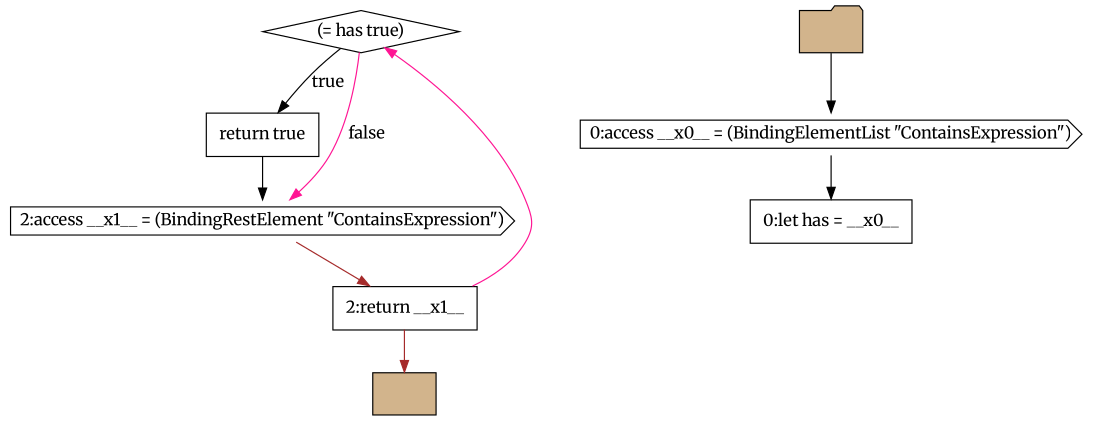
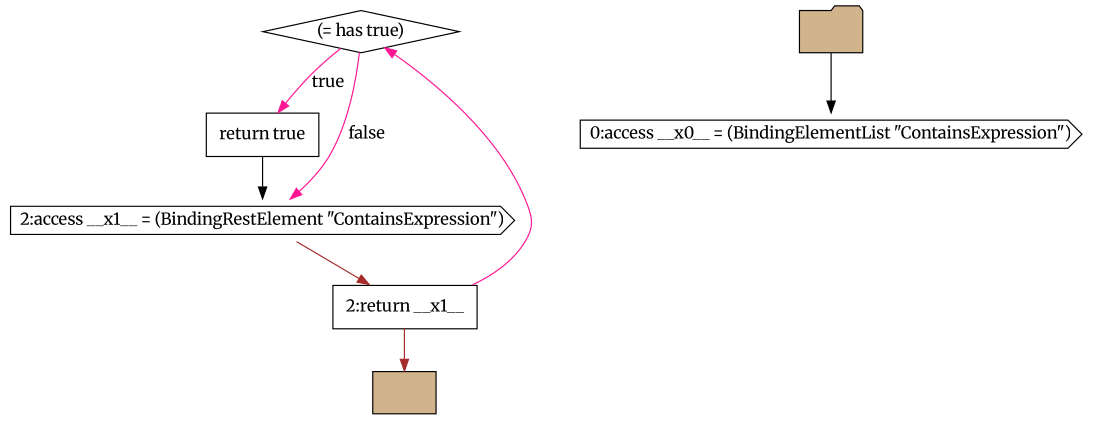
edge "(= has true)" -> "return true": color black -> deeppink
node "0:let has = __x0__": removed
